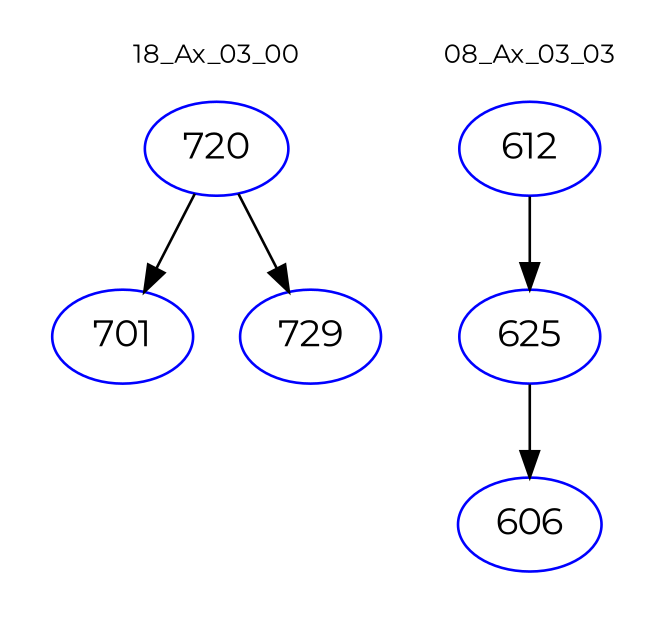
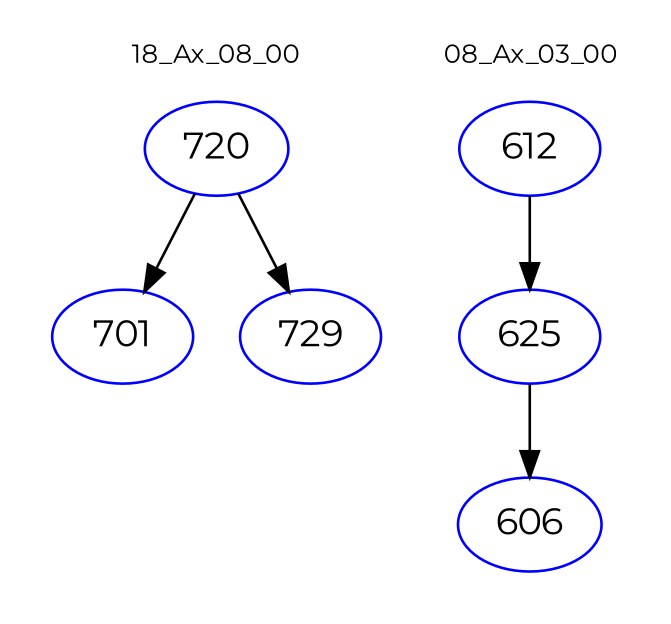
cluster "18_Ax_03_00": label "18_Ax_03_00" -> "18_Ax_08_00"
cluster "08_Ax_03_03": label "08_Ax_03_03" -> "08_Ax_03_00"
